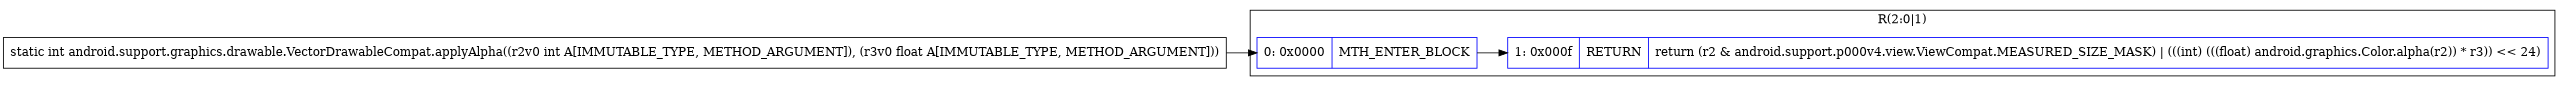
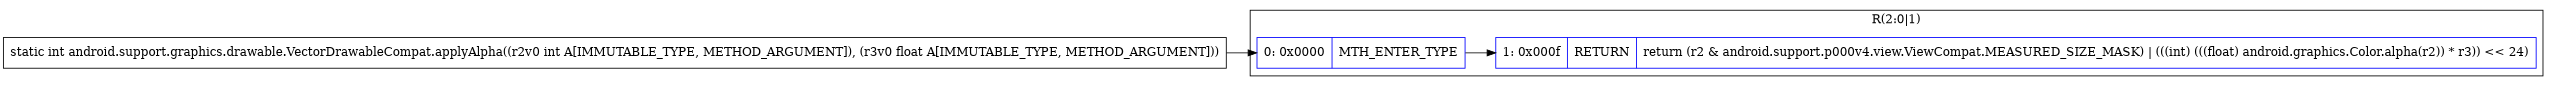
node "0: 0x0000": text "MTH_ENTER_BLOCK" -> "MTH_ENTER_TYPE"
